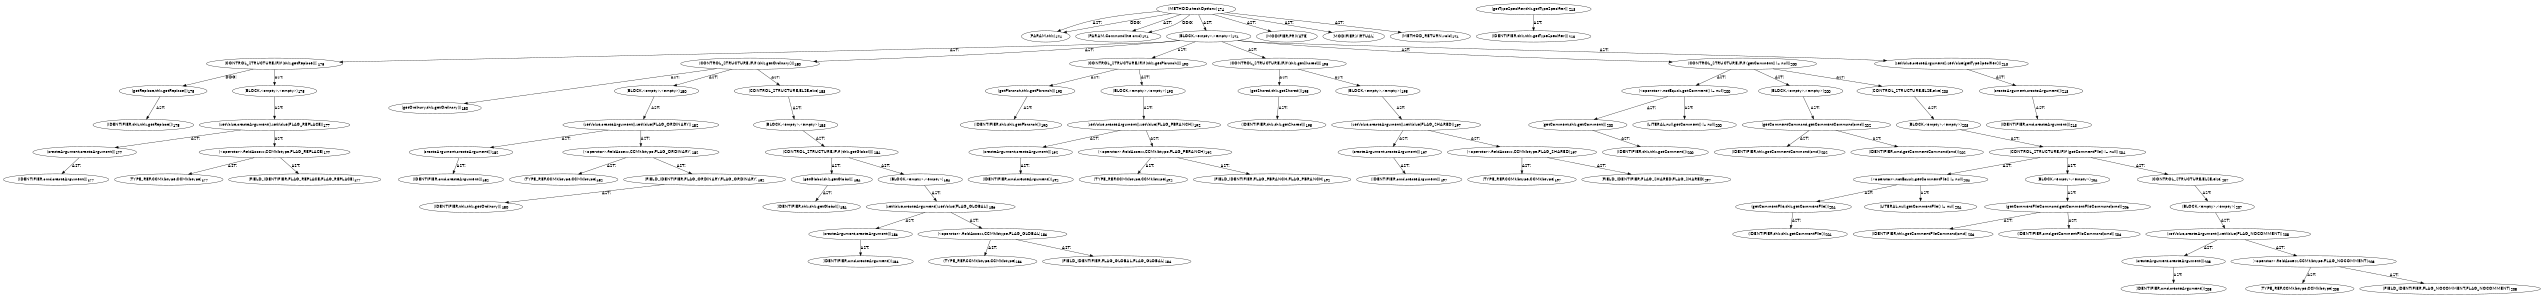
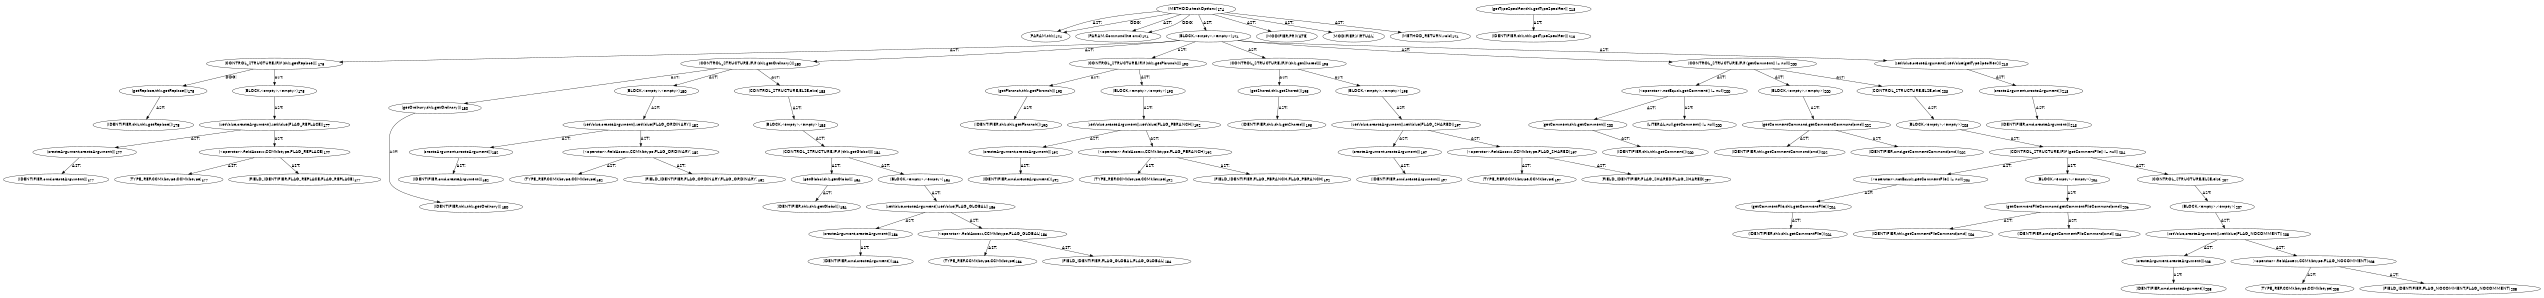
edge "(FIELD_IDENTIFIER,FLAG_ORDINARY,FLAG_ORDINARY)" -> "(IDENTIFIER,this,this.getOrdinary())": now "(getOrdinary,this.getOrdinary())" -> "(IDENTIFIER,this,this.getOrdinary())"
node "(LITERAL,null,getCommentFile() != null)": removed
